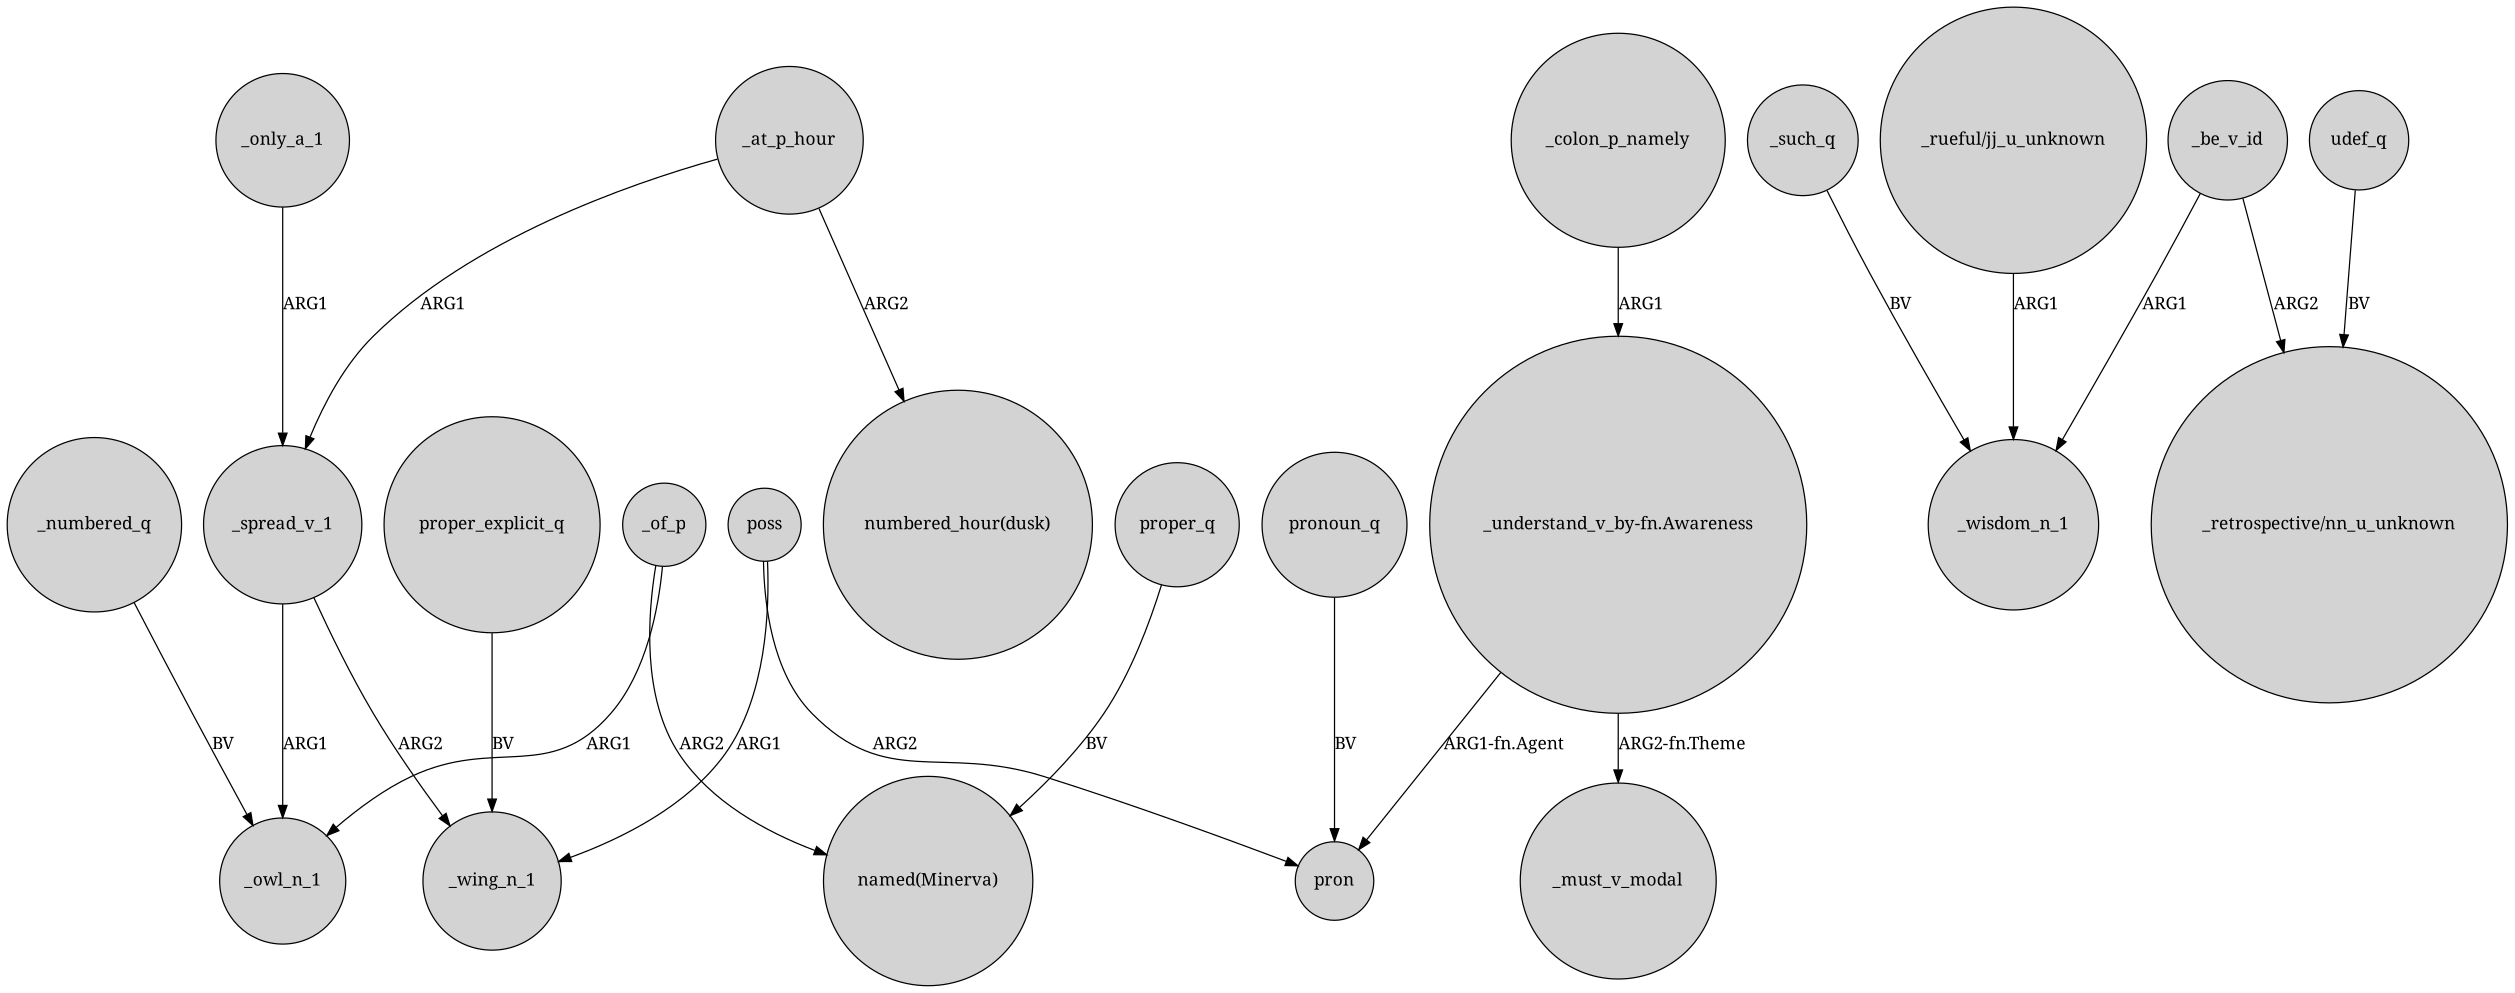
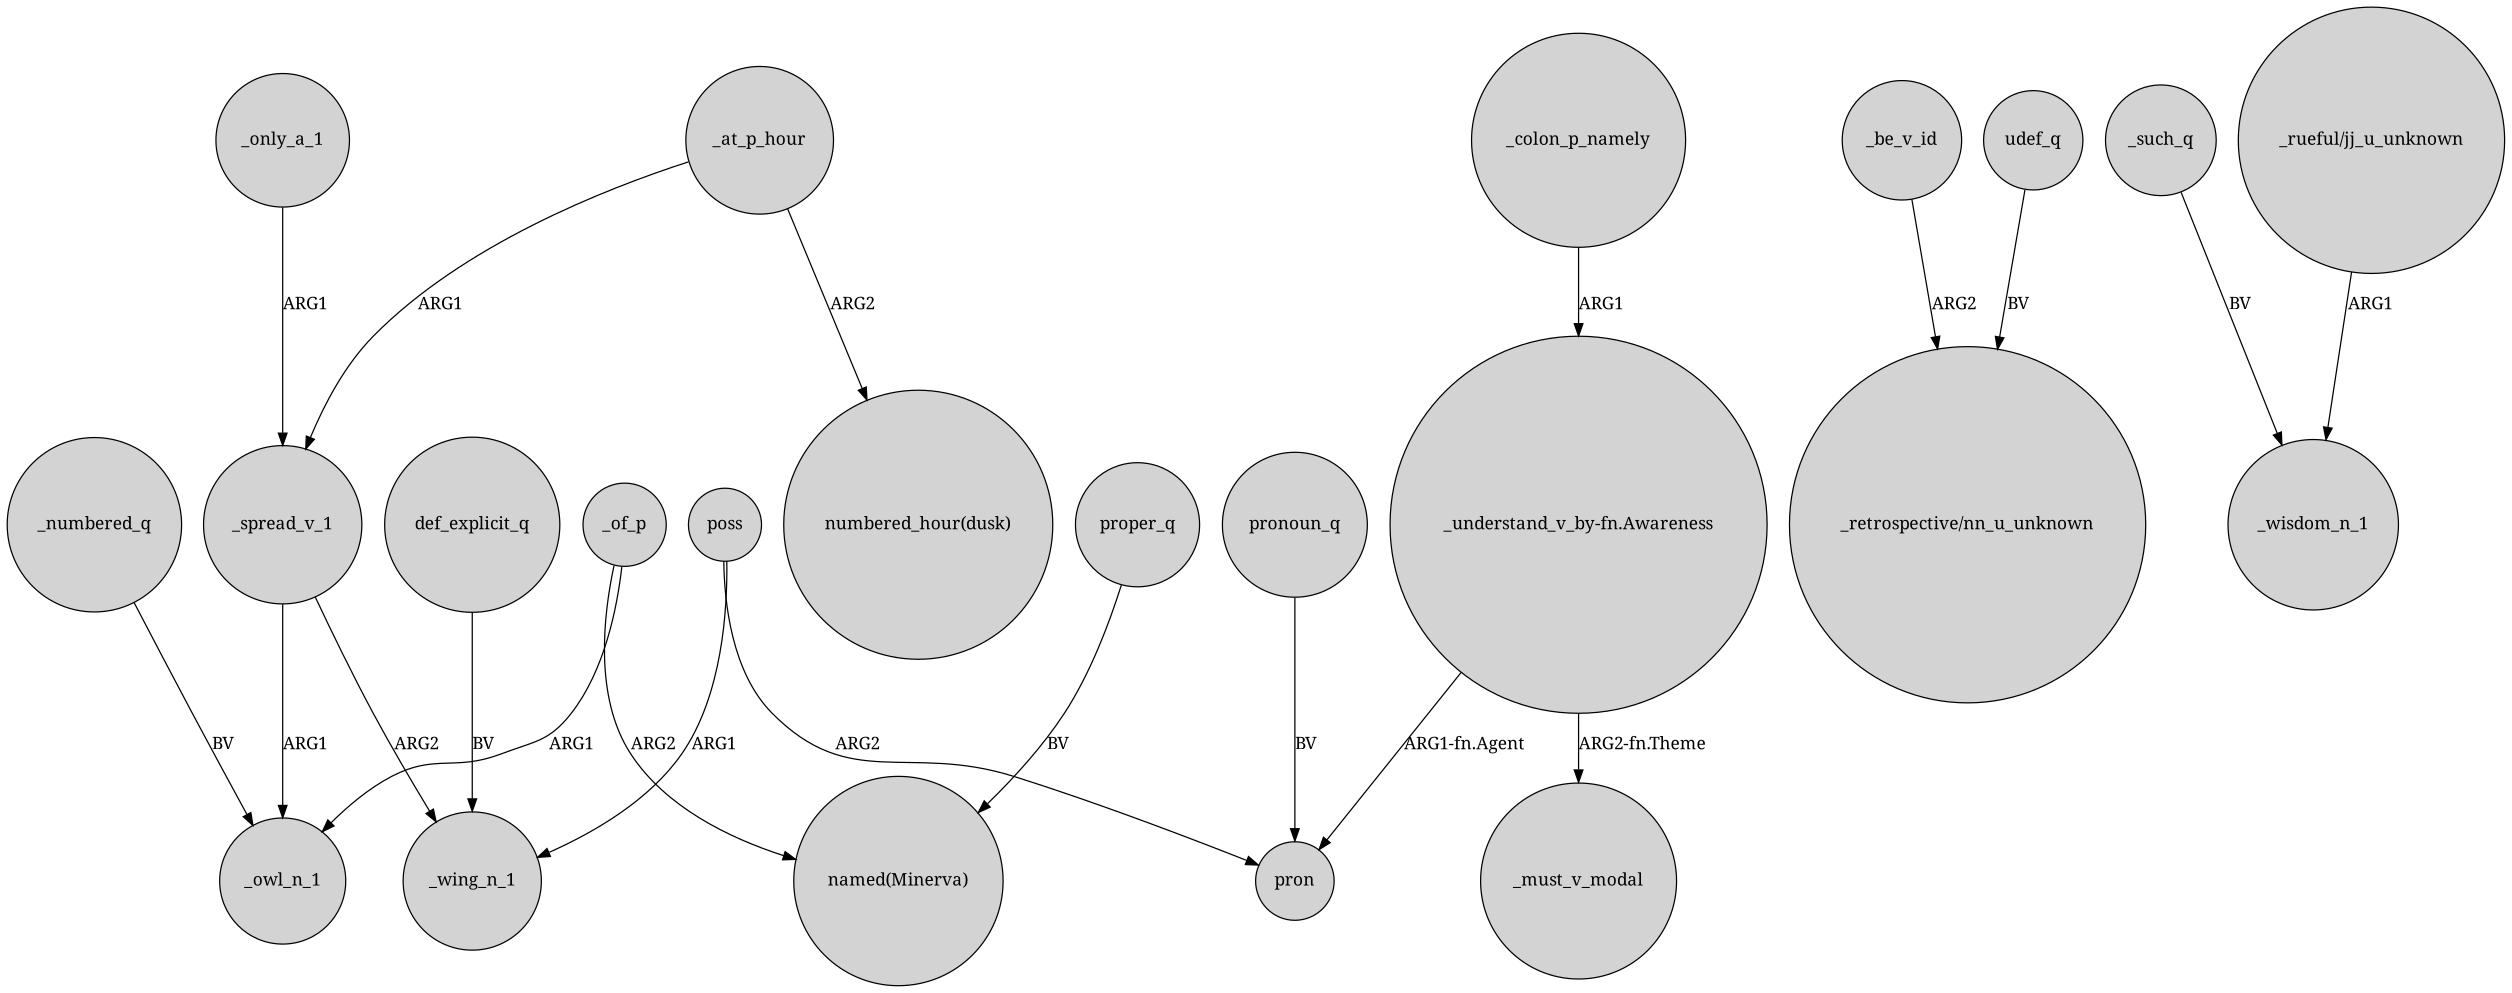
edge "_be_v_id" -> "_wisdom_n_1": removed, label "ARG1"
node "proper_explicit_q": label "proper_explicit_q" -> "def_explicit_q"
